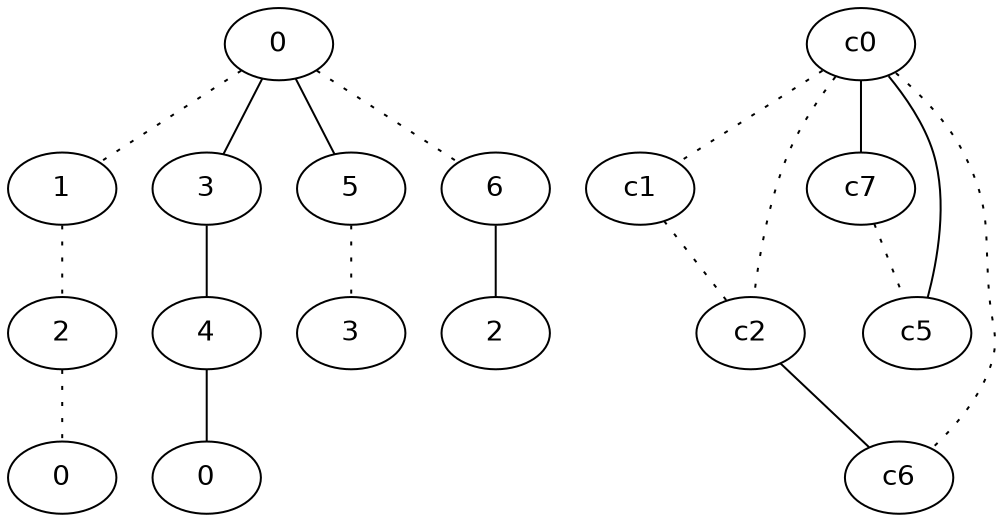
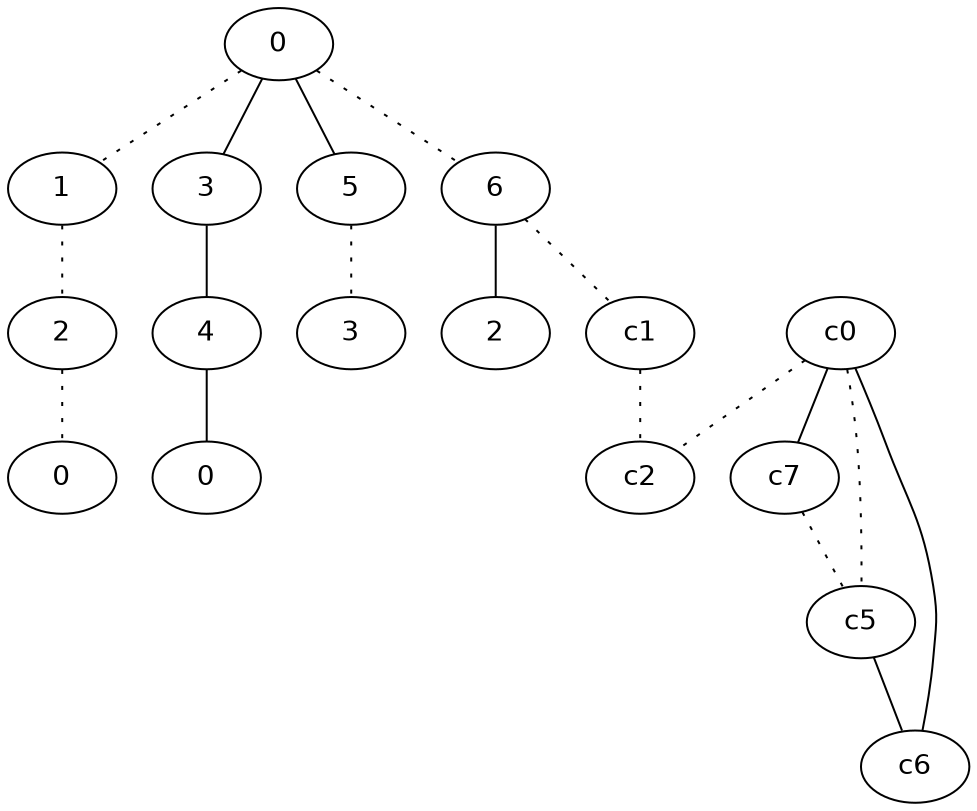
edge "c0" -- "c1": now "6" -- "c1"
edge "c0" -- "c5": style solid -> dotted
edge "c0" -- "c6": style dotted -> solid
edge "c2" -- "c6": now "c5" -- "c6"
